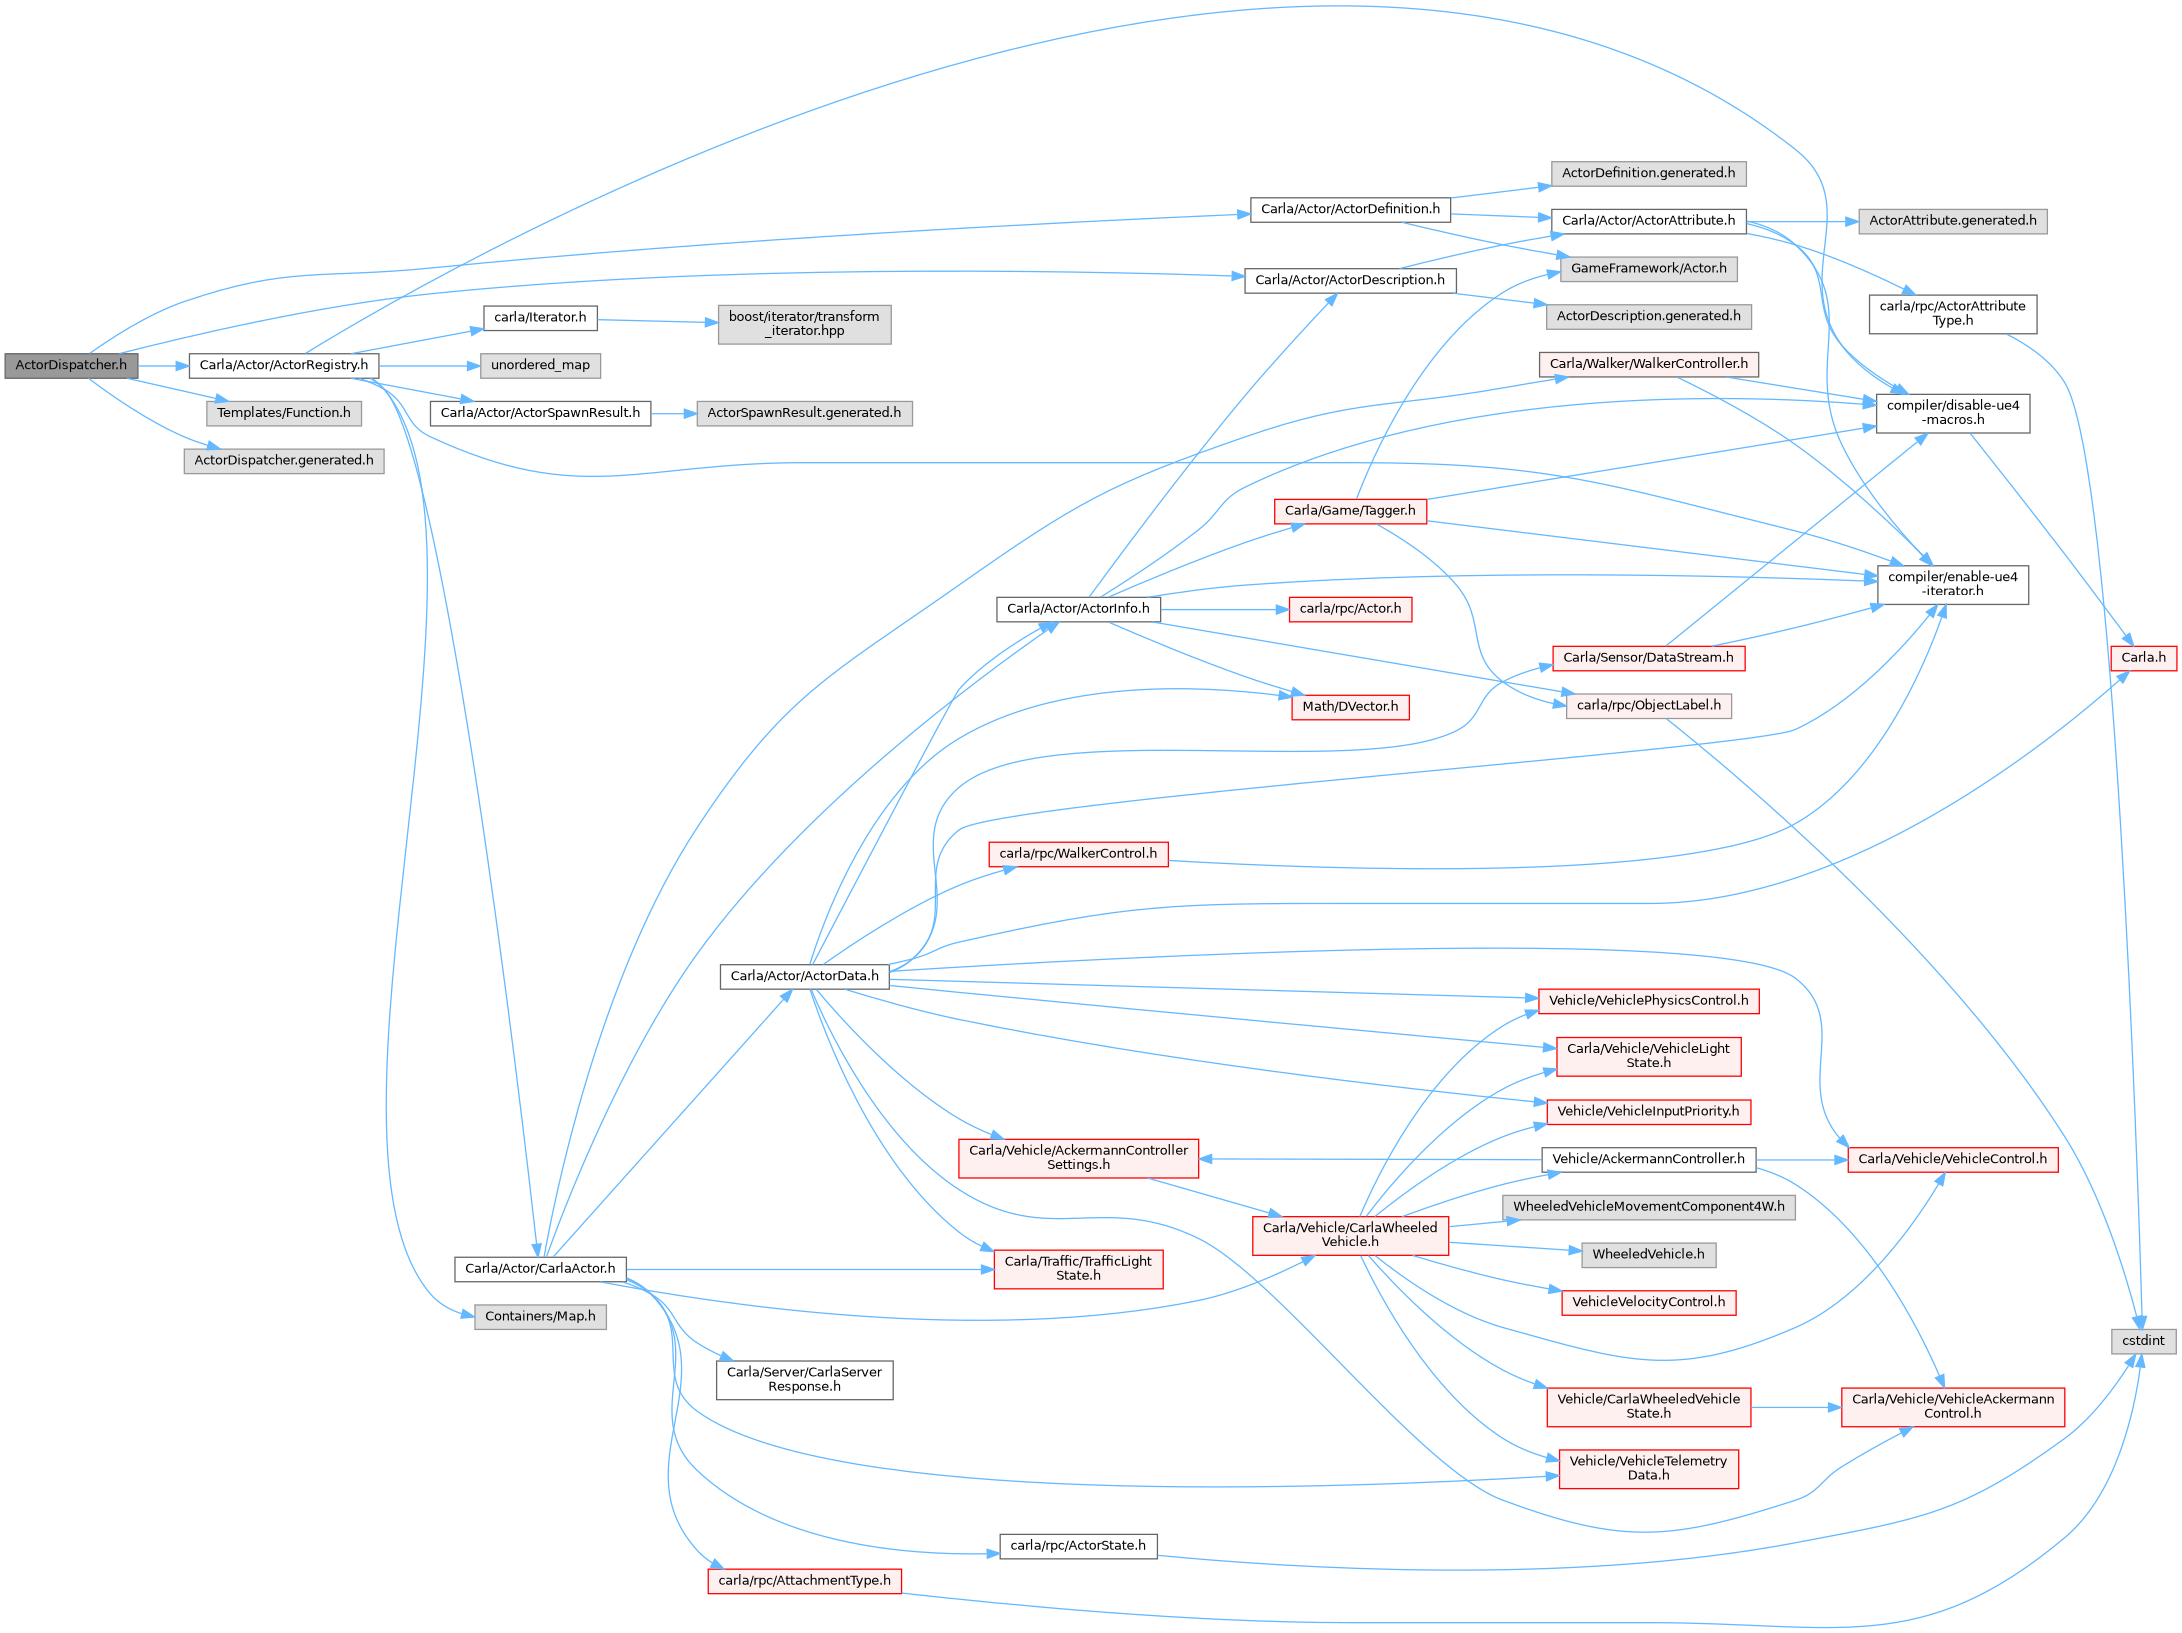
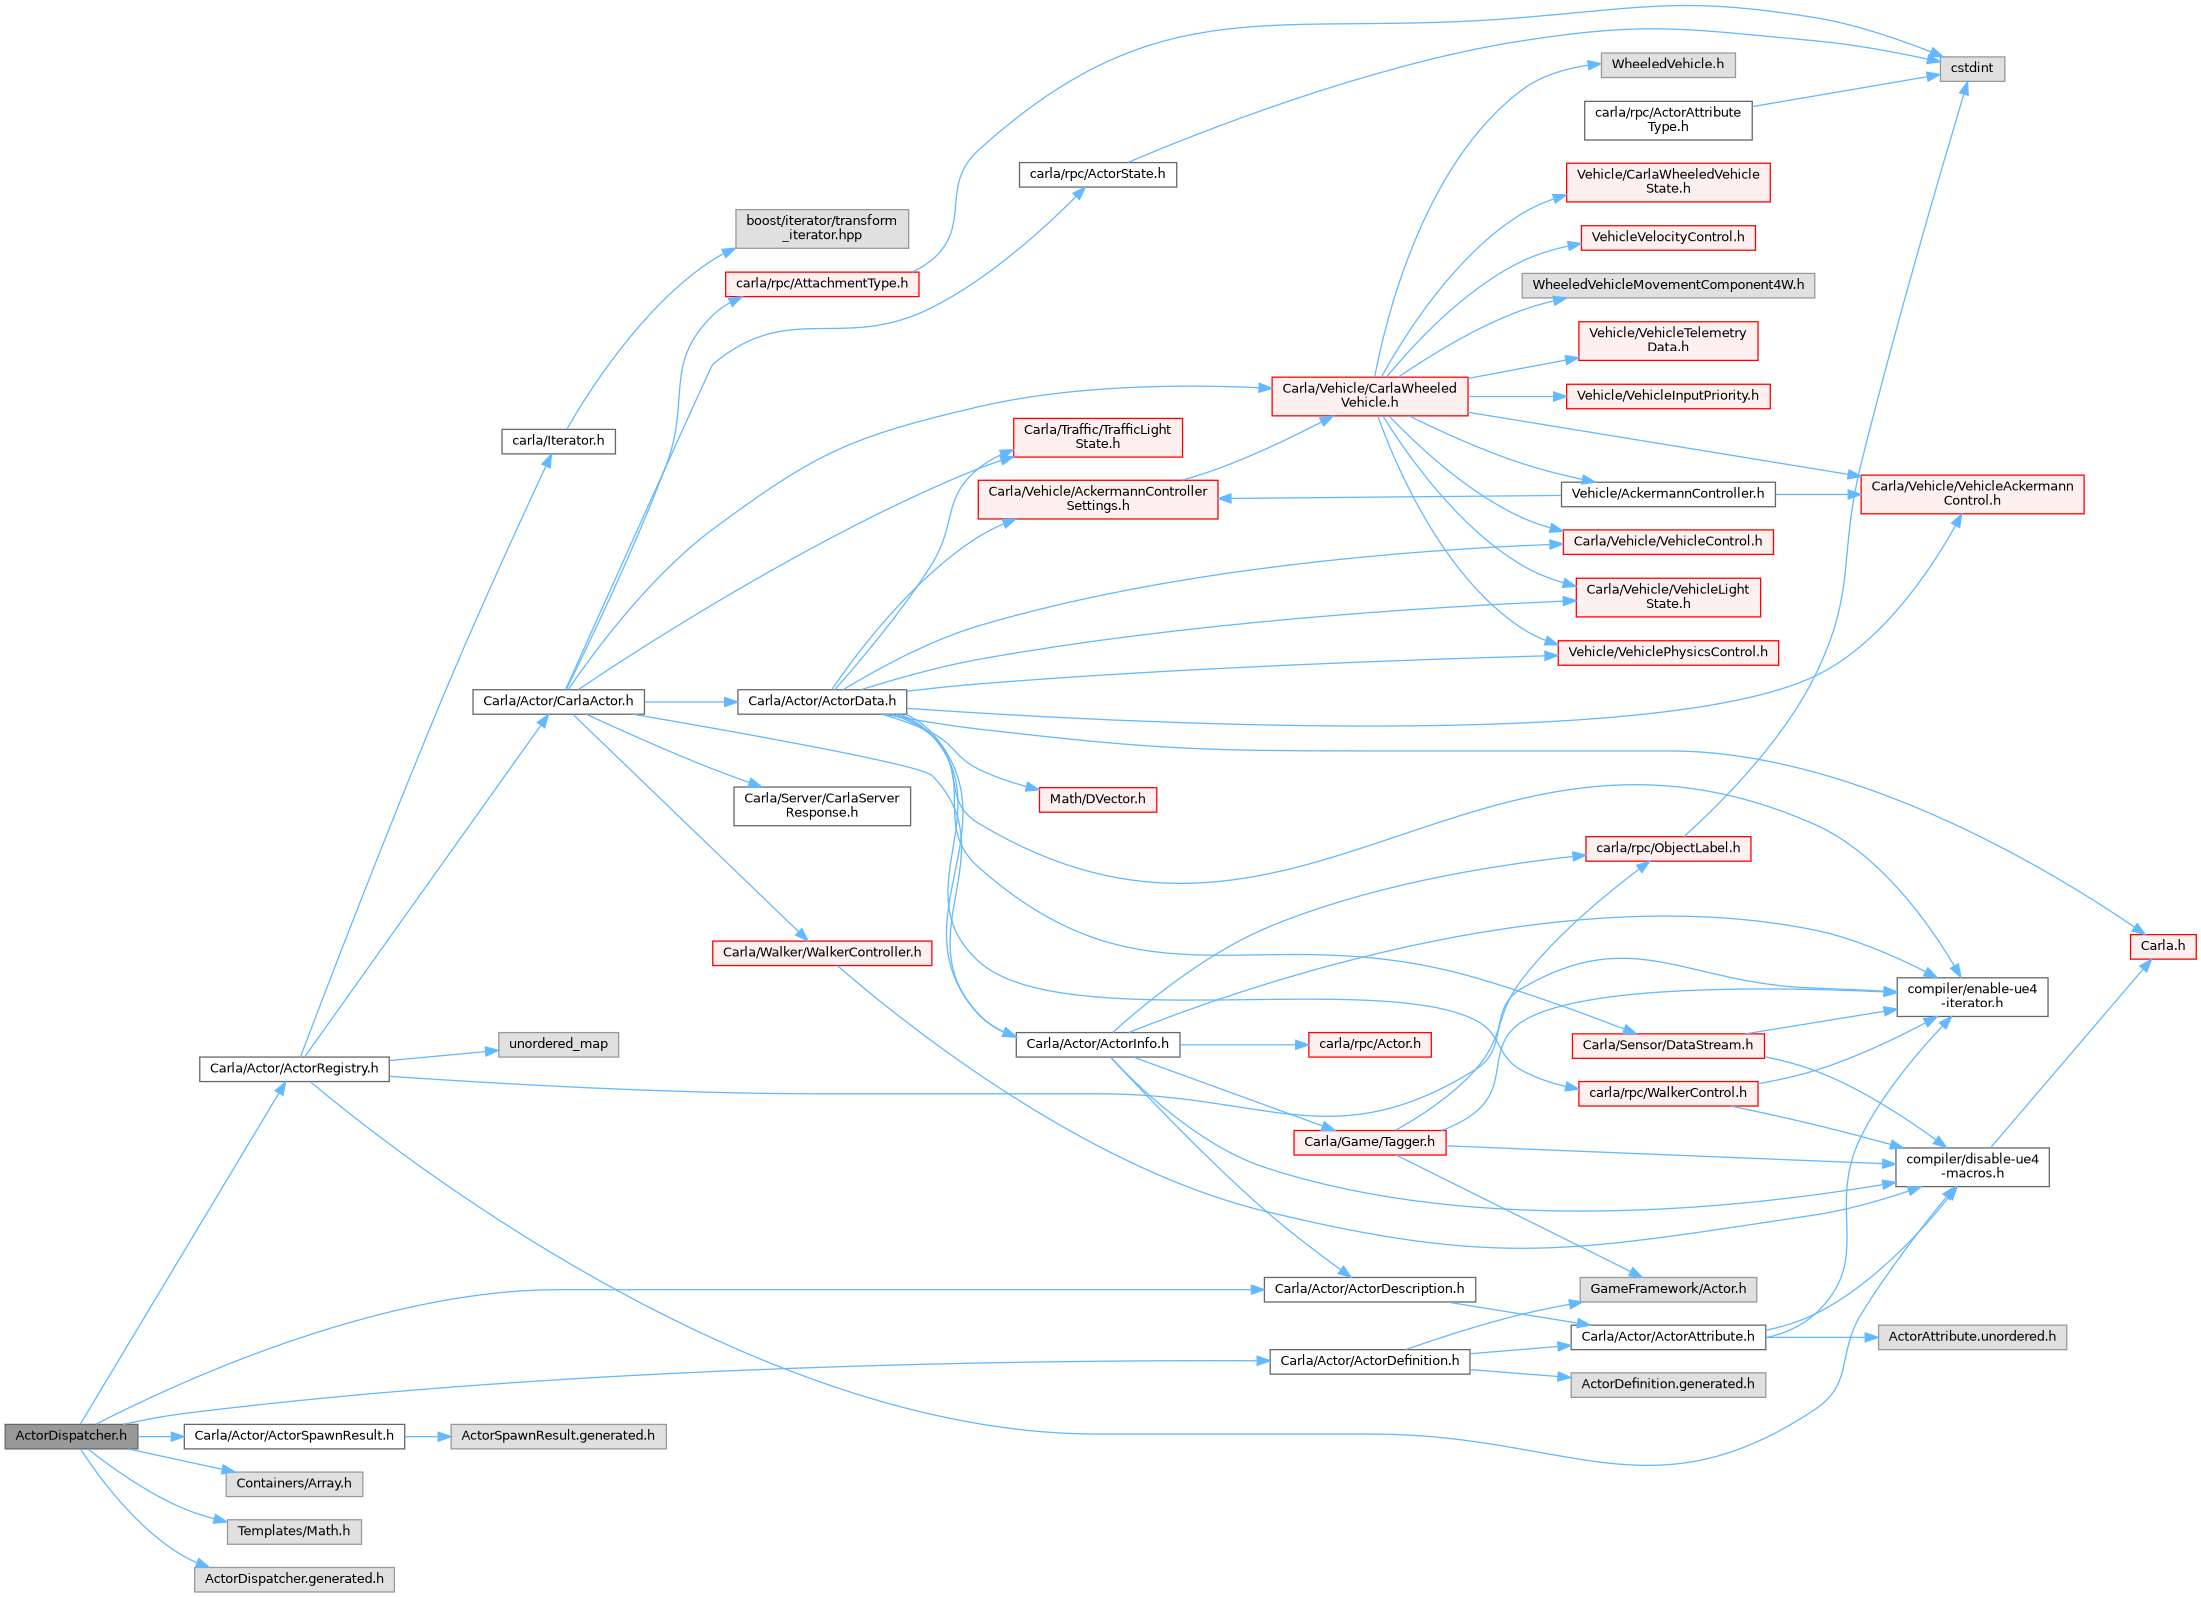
node "ActorAttribute.generated.h": label "ActorAttribute.generated.h" -> "ActorAttribute.unordered.h"
edge "Carla/Actor/ActorAttribute.h" -> "carla/rpc/ActorAttribute Type.h": removed
node "ActorDescription.generated.h": removed
node "Carla/Walker/WalkerController.h": color grey40 -> red
edge "Carla/Actor/ActorRegistry.h" -> "Carla/Actor/ActorSpawnResult.h": now "ActorDispatcher.h" -> "Carla/Actor/ActorSpawnResult.h"
node "Templates/Function.h": label "Templates/Function.h" -> "Templates/Math.h"
edge "Carla/Walker/WalkerController.h" -> "compiler/enable-ue4 -iterator.h": removed
edge "Carla/Actor/ActorInfo.h" -> "Math/DVector.h": removed
node "carla/rpc/ObjectLabel.h": color grey60 -> red
edge "Carla/Actor/ActorData.h" -> "Vehicle/VehicleInputPriority.h": removed
edge "carla/rpc/WalkerControl.h" -> "compiler/disable-ue4 -macros.h": added
edge "Vehicle/AckermannController.h" -> "Carla/Vehicle/VehicleControl.h": removed
node "Containers/Map.h": removed
edge "Vehicle/CarlaWheeledVehicle State.h" -> "Carla/Vehicle/VehicleAckermann Control.h": now "Carla/Vehicle/CarlaWheeled Vehicle.h" -> "Carla/Vehicle/VehicleAckermann Control.h"
edge "Carla/Actor/CarlaActor.h" -> "Vehicle/VehicleTelemetry Data.h": removed
node "Containers/Array.h": added
